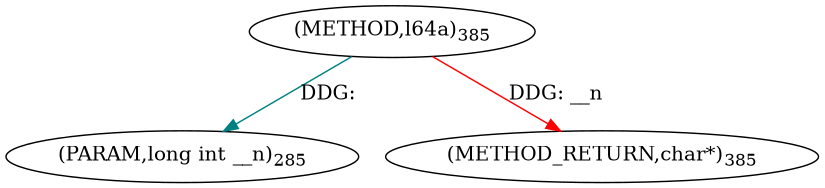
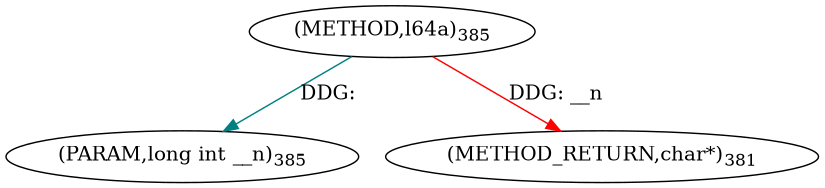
node "(PARAM,long int __n)": text "285" -> "385"
node "(METHOD_RETURN,char*)": text "385" -> "381"
